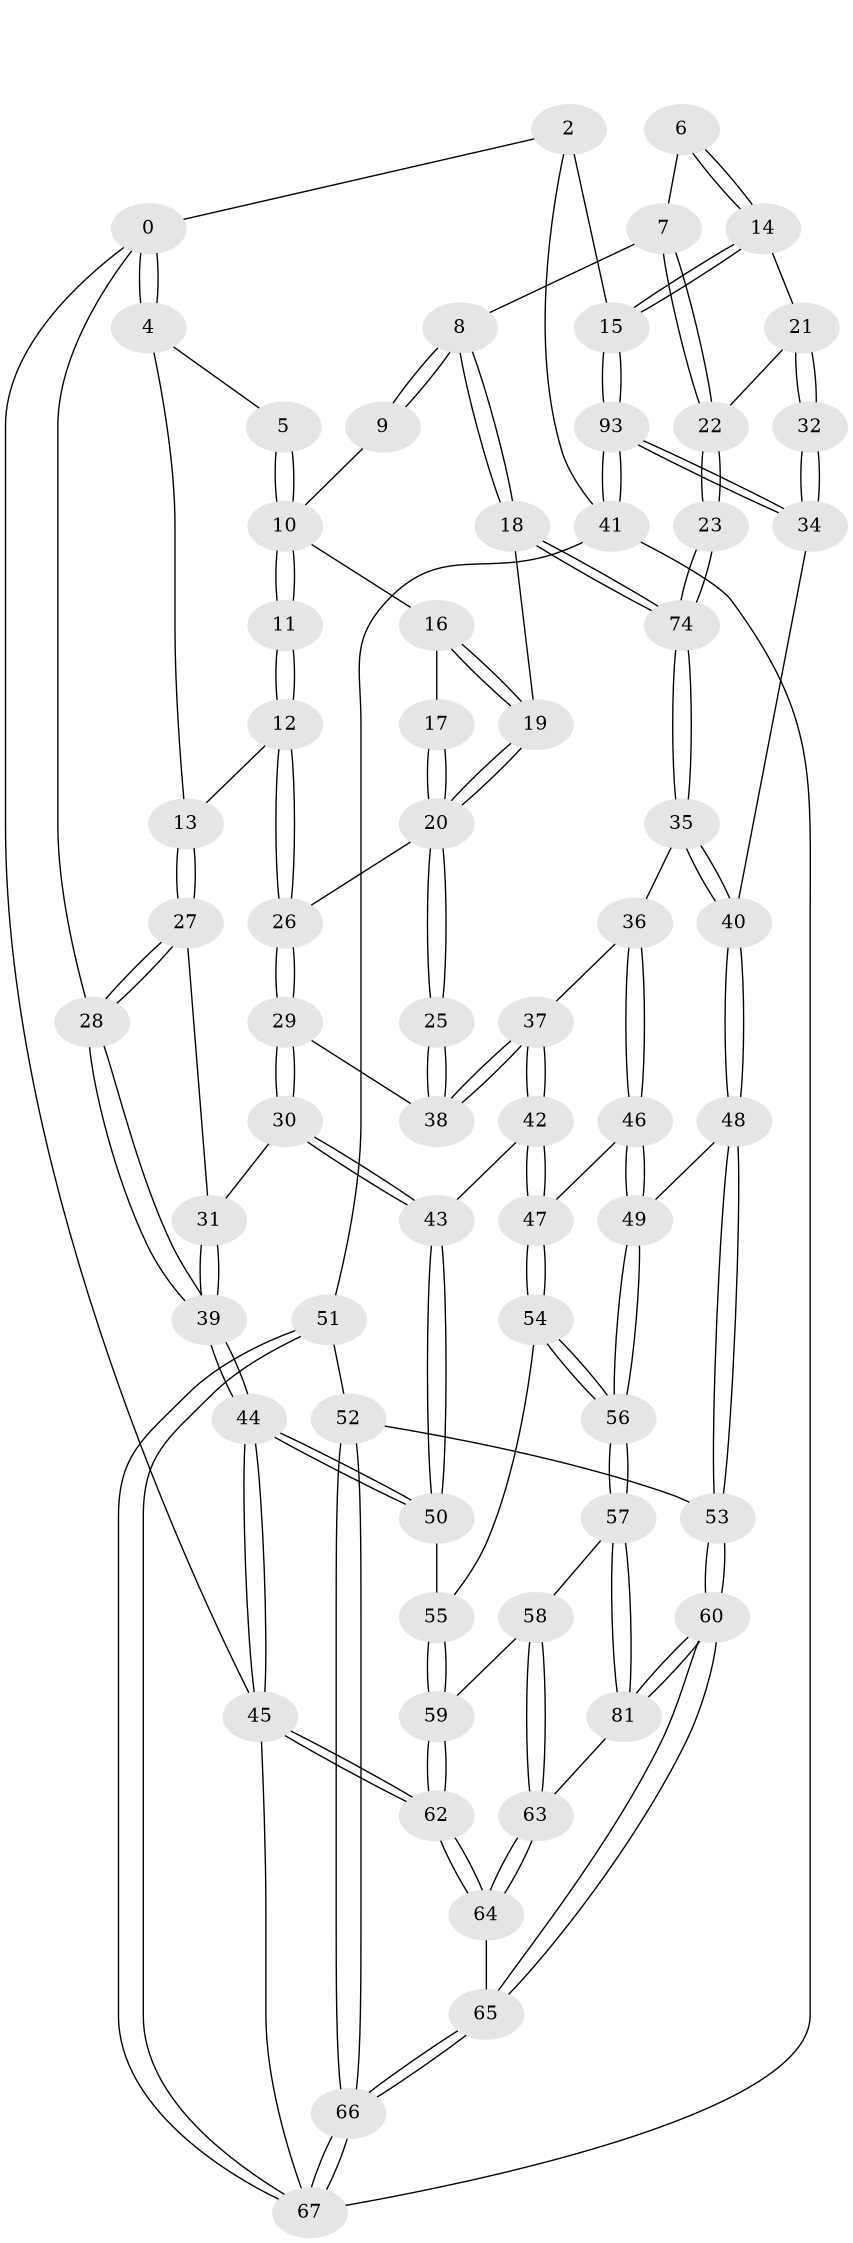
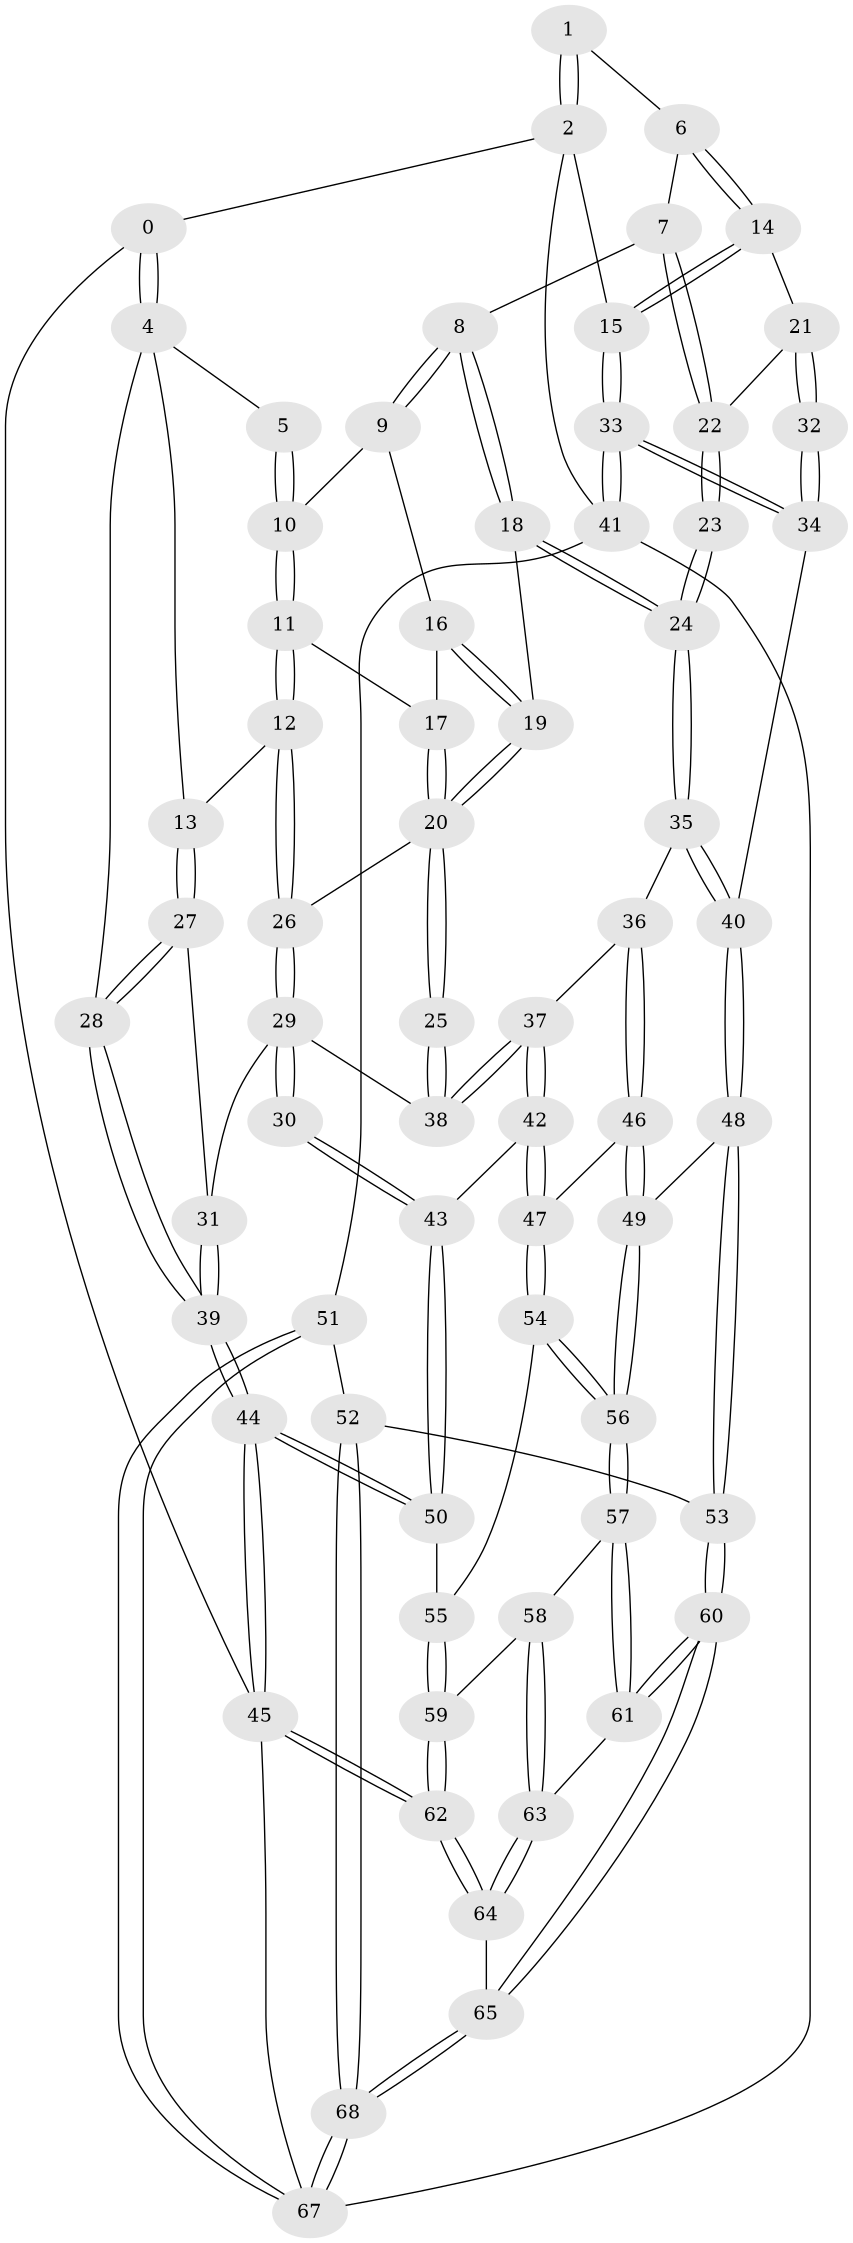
node "1": added
node "93": label "93" -> "33"
edge "10" -- "16": now "9" -- "16"
edge "0" -- "28": now "4" -- "28"
node "74": label "74" -> "24"
edge "11" -- "17": added
edge "30" -- "31": now "29" -- "31"
node "81": label "81" -> "61"
node "66": label "66" -> "68"
